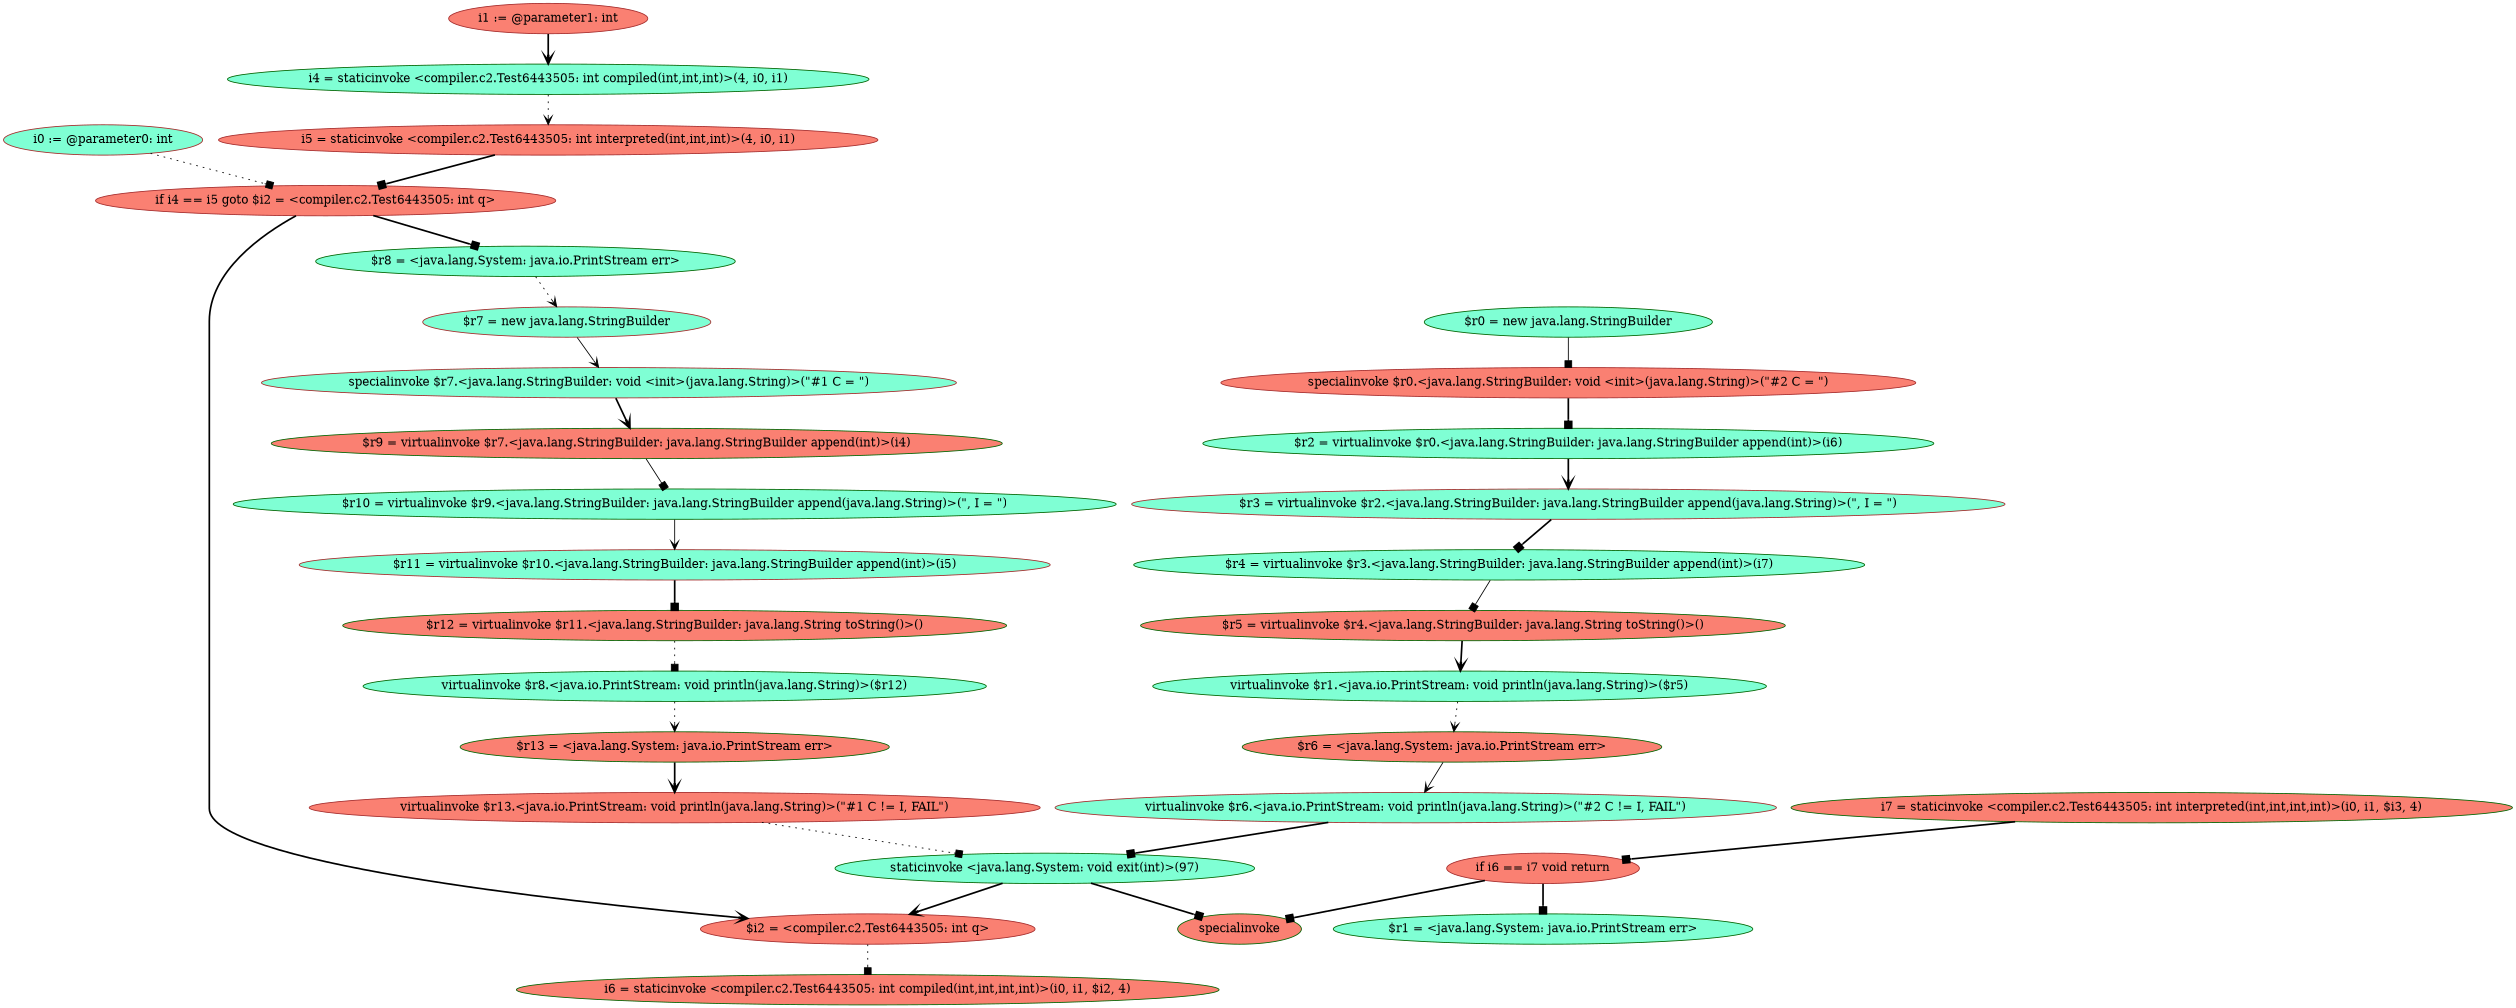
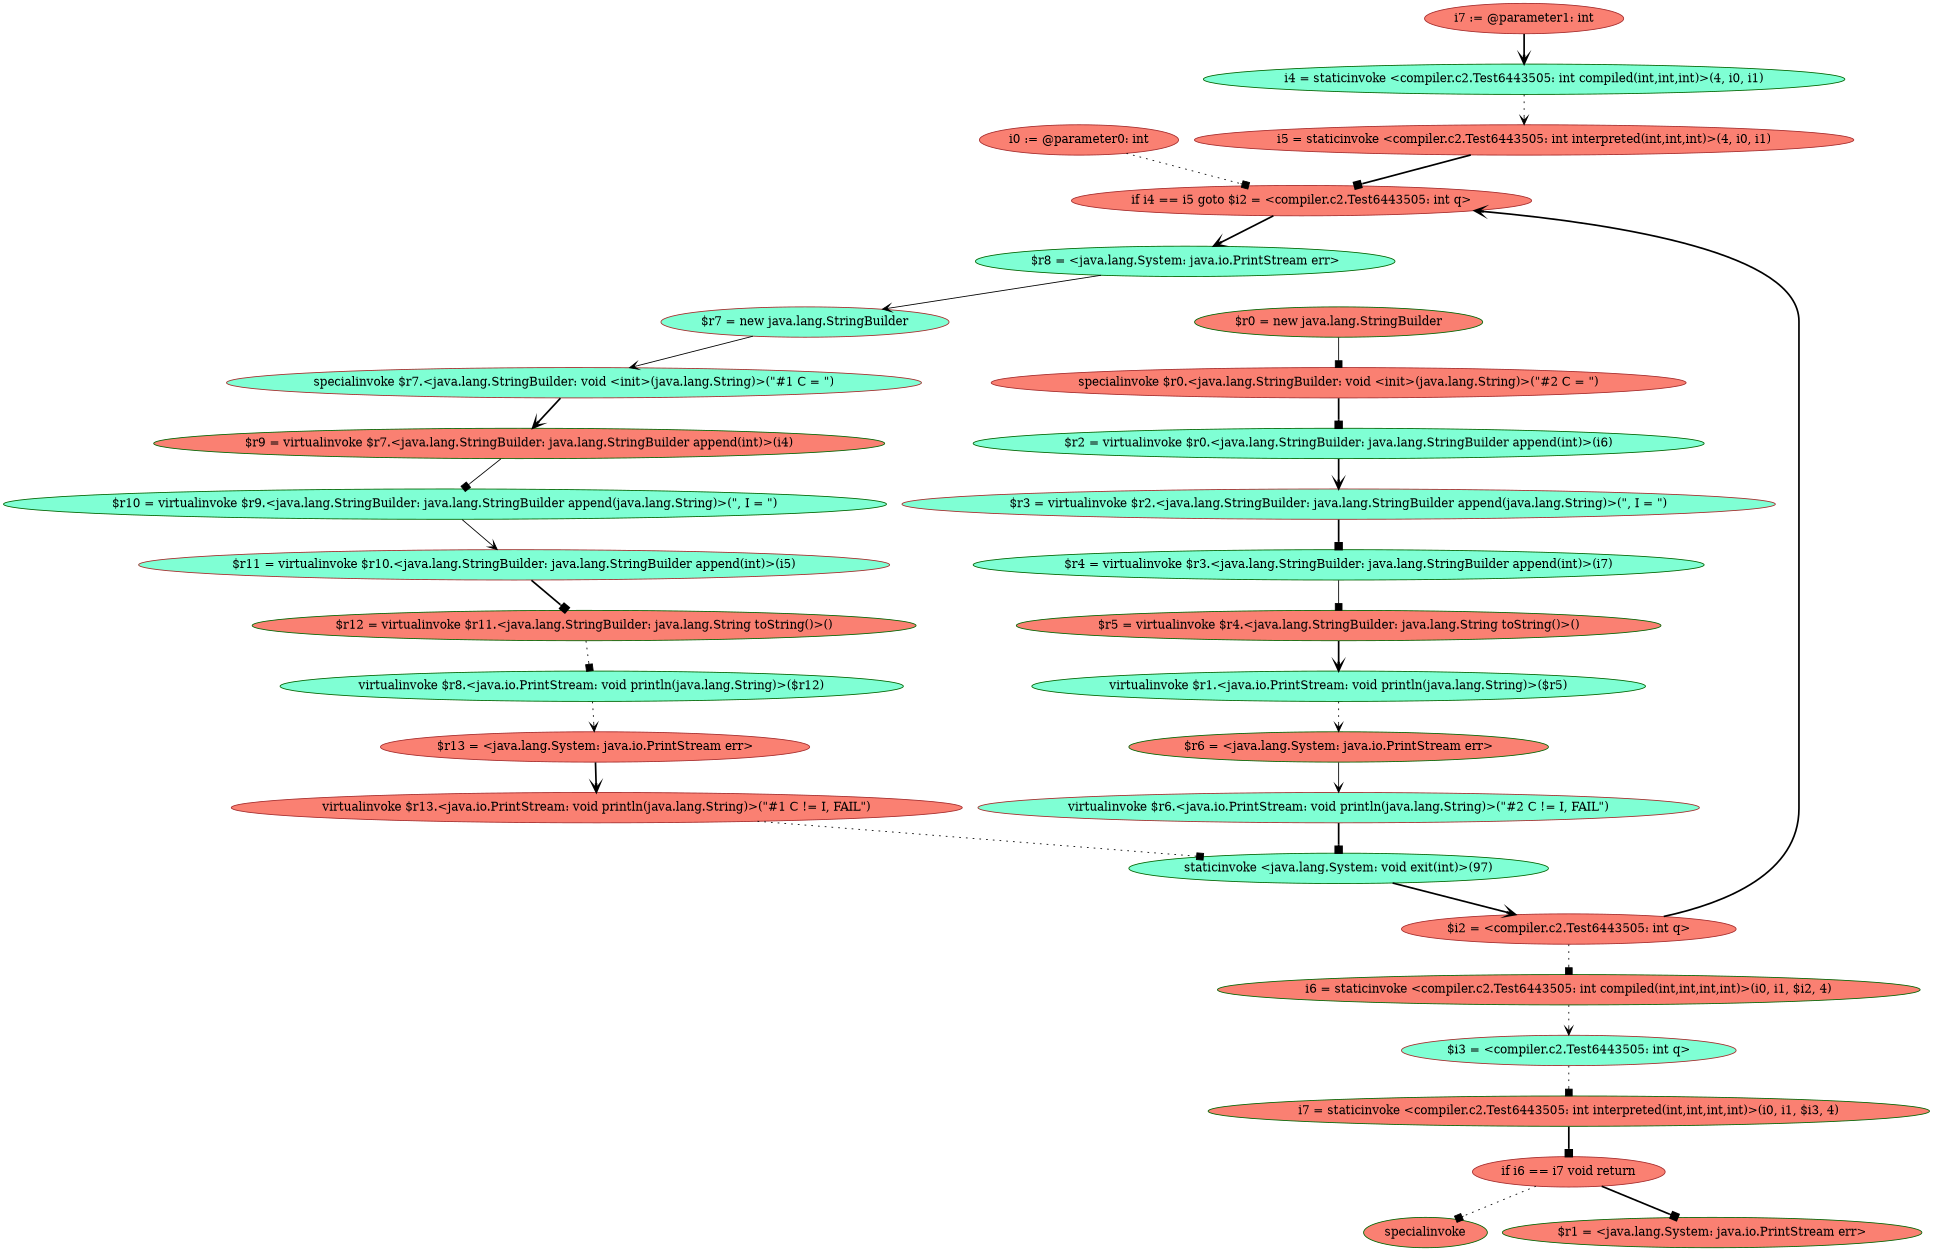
node "i1 := @parameter1: int": label "i1 := @parameter1: int" -> "i7 := @parameter1: int"
node "i0 := @parameter0: int": fillcolor aquamarine -> salmon
edge "if i4 == i5 goto $i2 = <compiler.c2.Test6443505: int q>" -> "$r8 = <java.lang.System: java.io.PrintStream err>": arrowhead box -> vee
edge "$r8 = <java.lang.System: java.io.PrintStream err>" -> "$r7 = new java.lang.StringBuilder": style dotted -> solid
node "$r0 = new java.lang.StringBuilder": fillcolor aquamarine -> salmon
node "$r13 = <java.lang.System: java.io.PrintStream err>": color darkgreen -> brown
edge "if i4 == i5 goto $i2 = <compiler.c2.Test6443505: int q>" -> "$i2 = <compiler.c2.Test6443505: int q>": reversed
edge "staticinvoke <java.lang.System: void exit(int)>(97)" -> "specialinvoke": removed
edge "if i6 == i7 void return" -> "specialinvoke": style bold -> dotted
node "$r1 = <java.lang.System: java.io.PrintStream err>": fillcolor aquamarine -> salmon
node "$i3 = <compiler.c2.Test6443505: int q>": added
